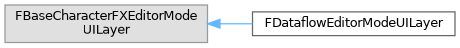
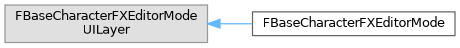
node "FDataflowEditorModeUILayer": label "FDataflowEditorModeUILayer" -> "FBaseCharacterFXEditorMode"
